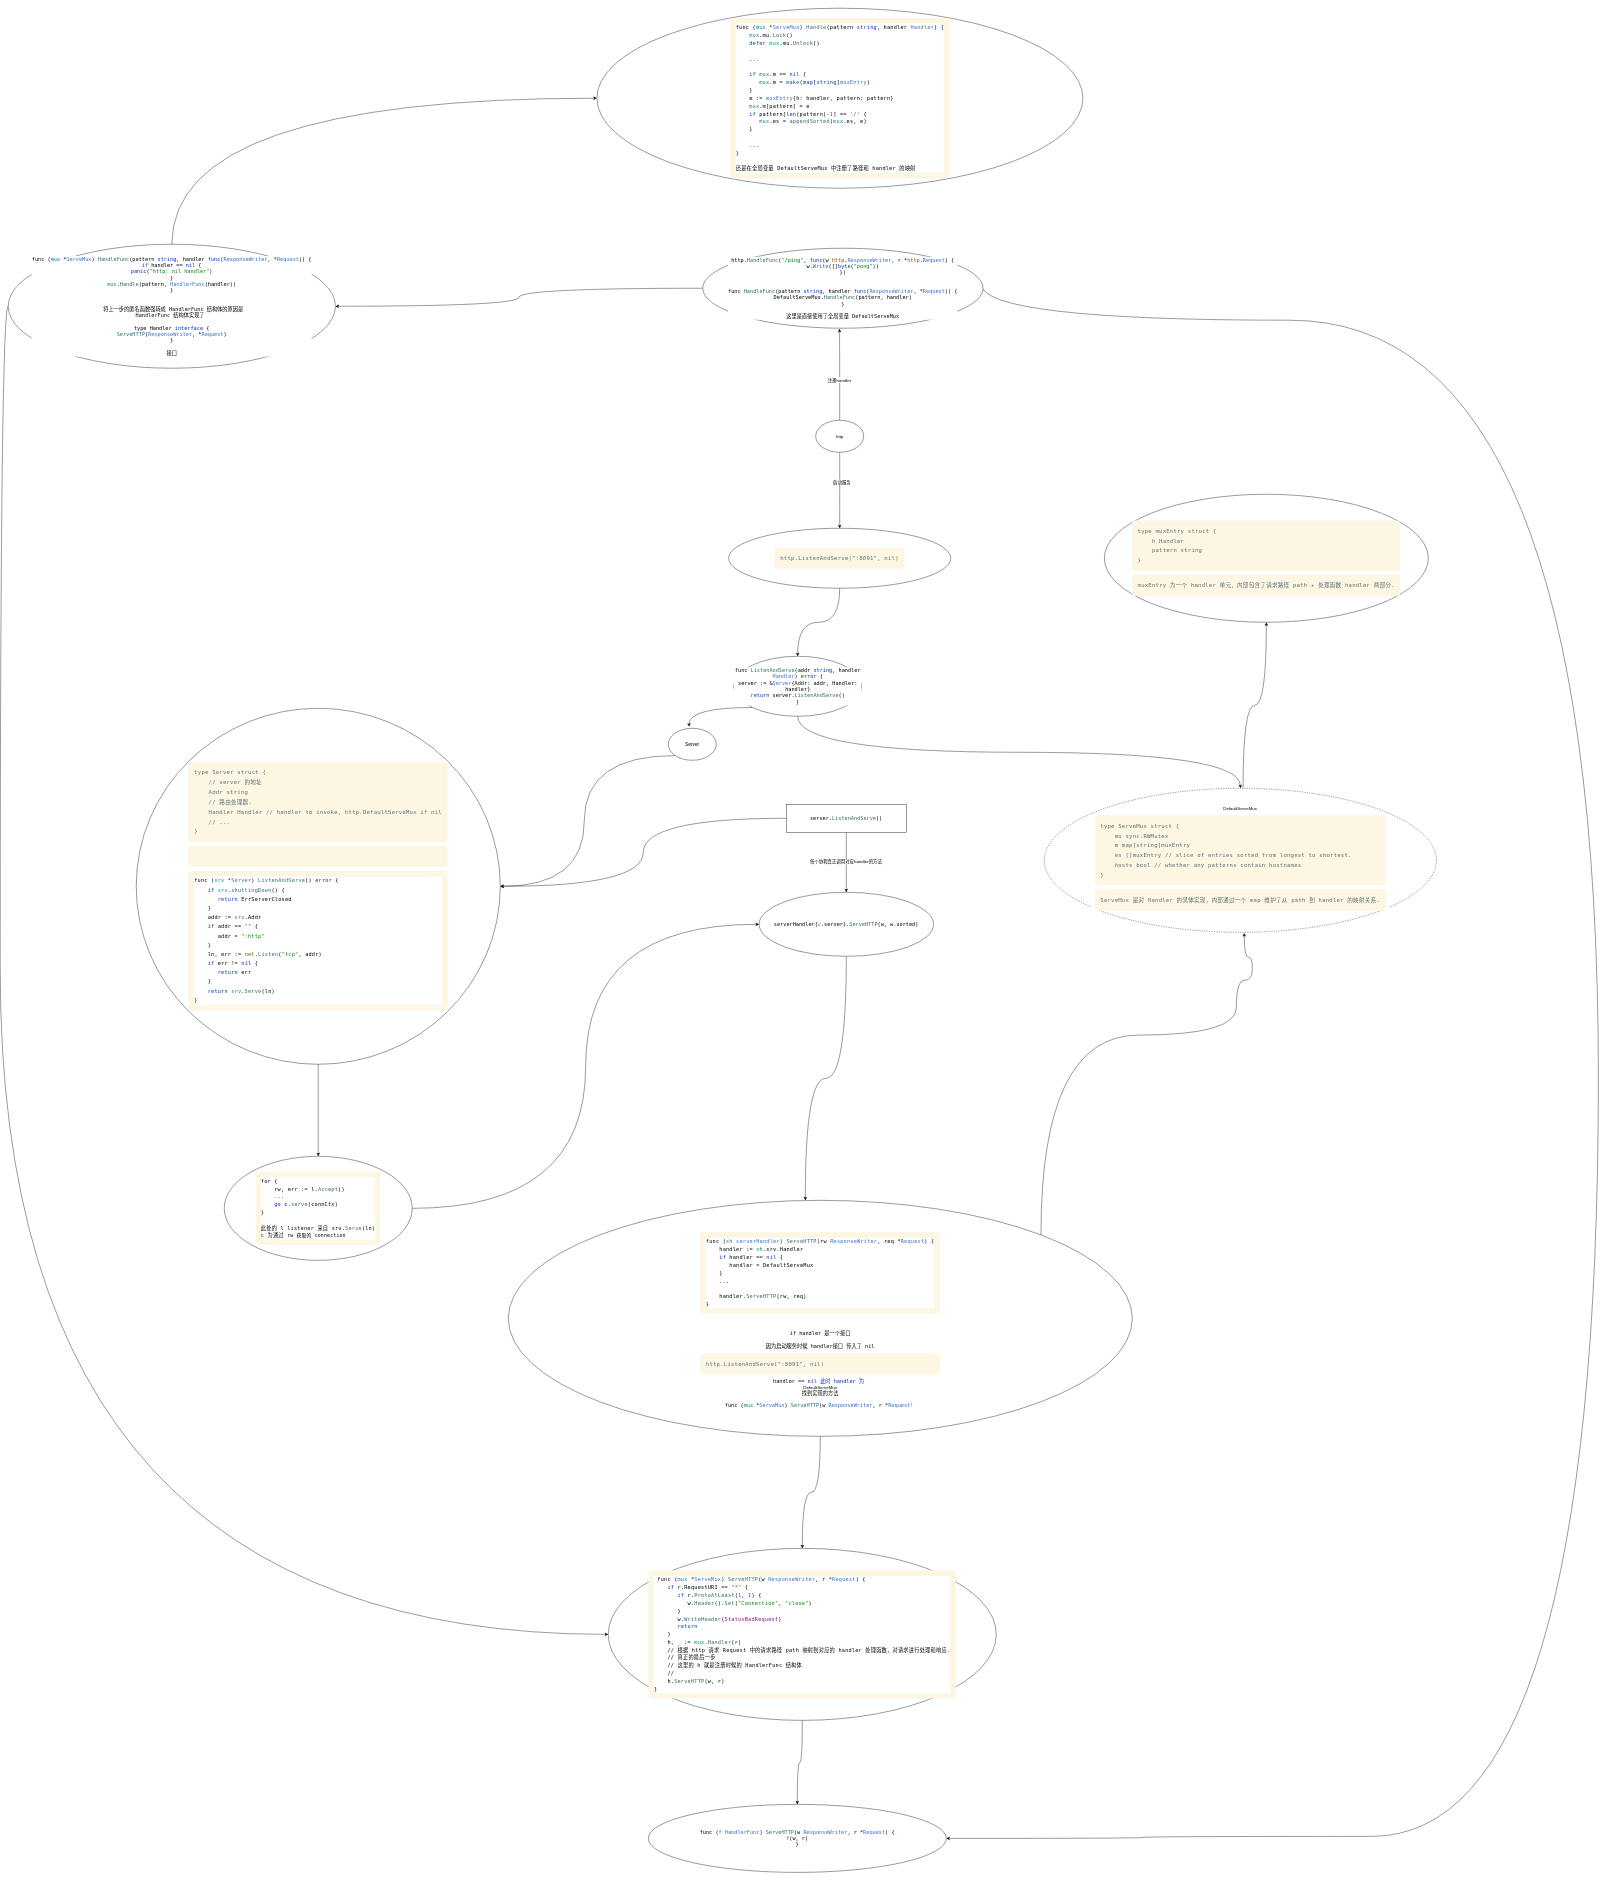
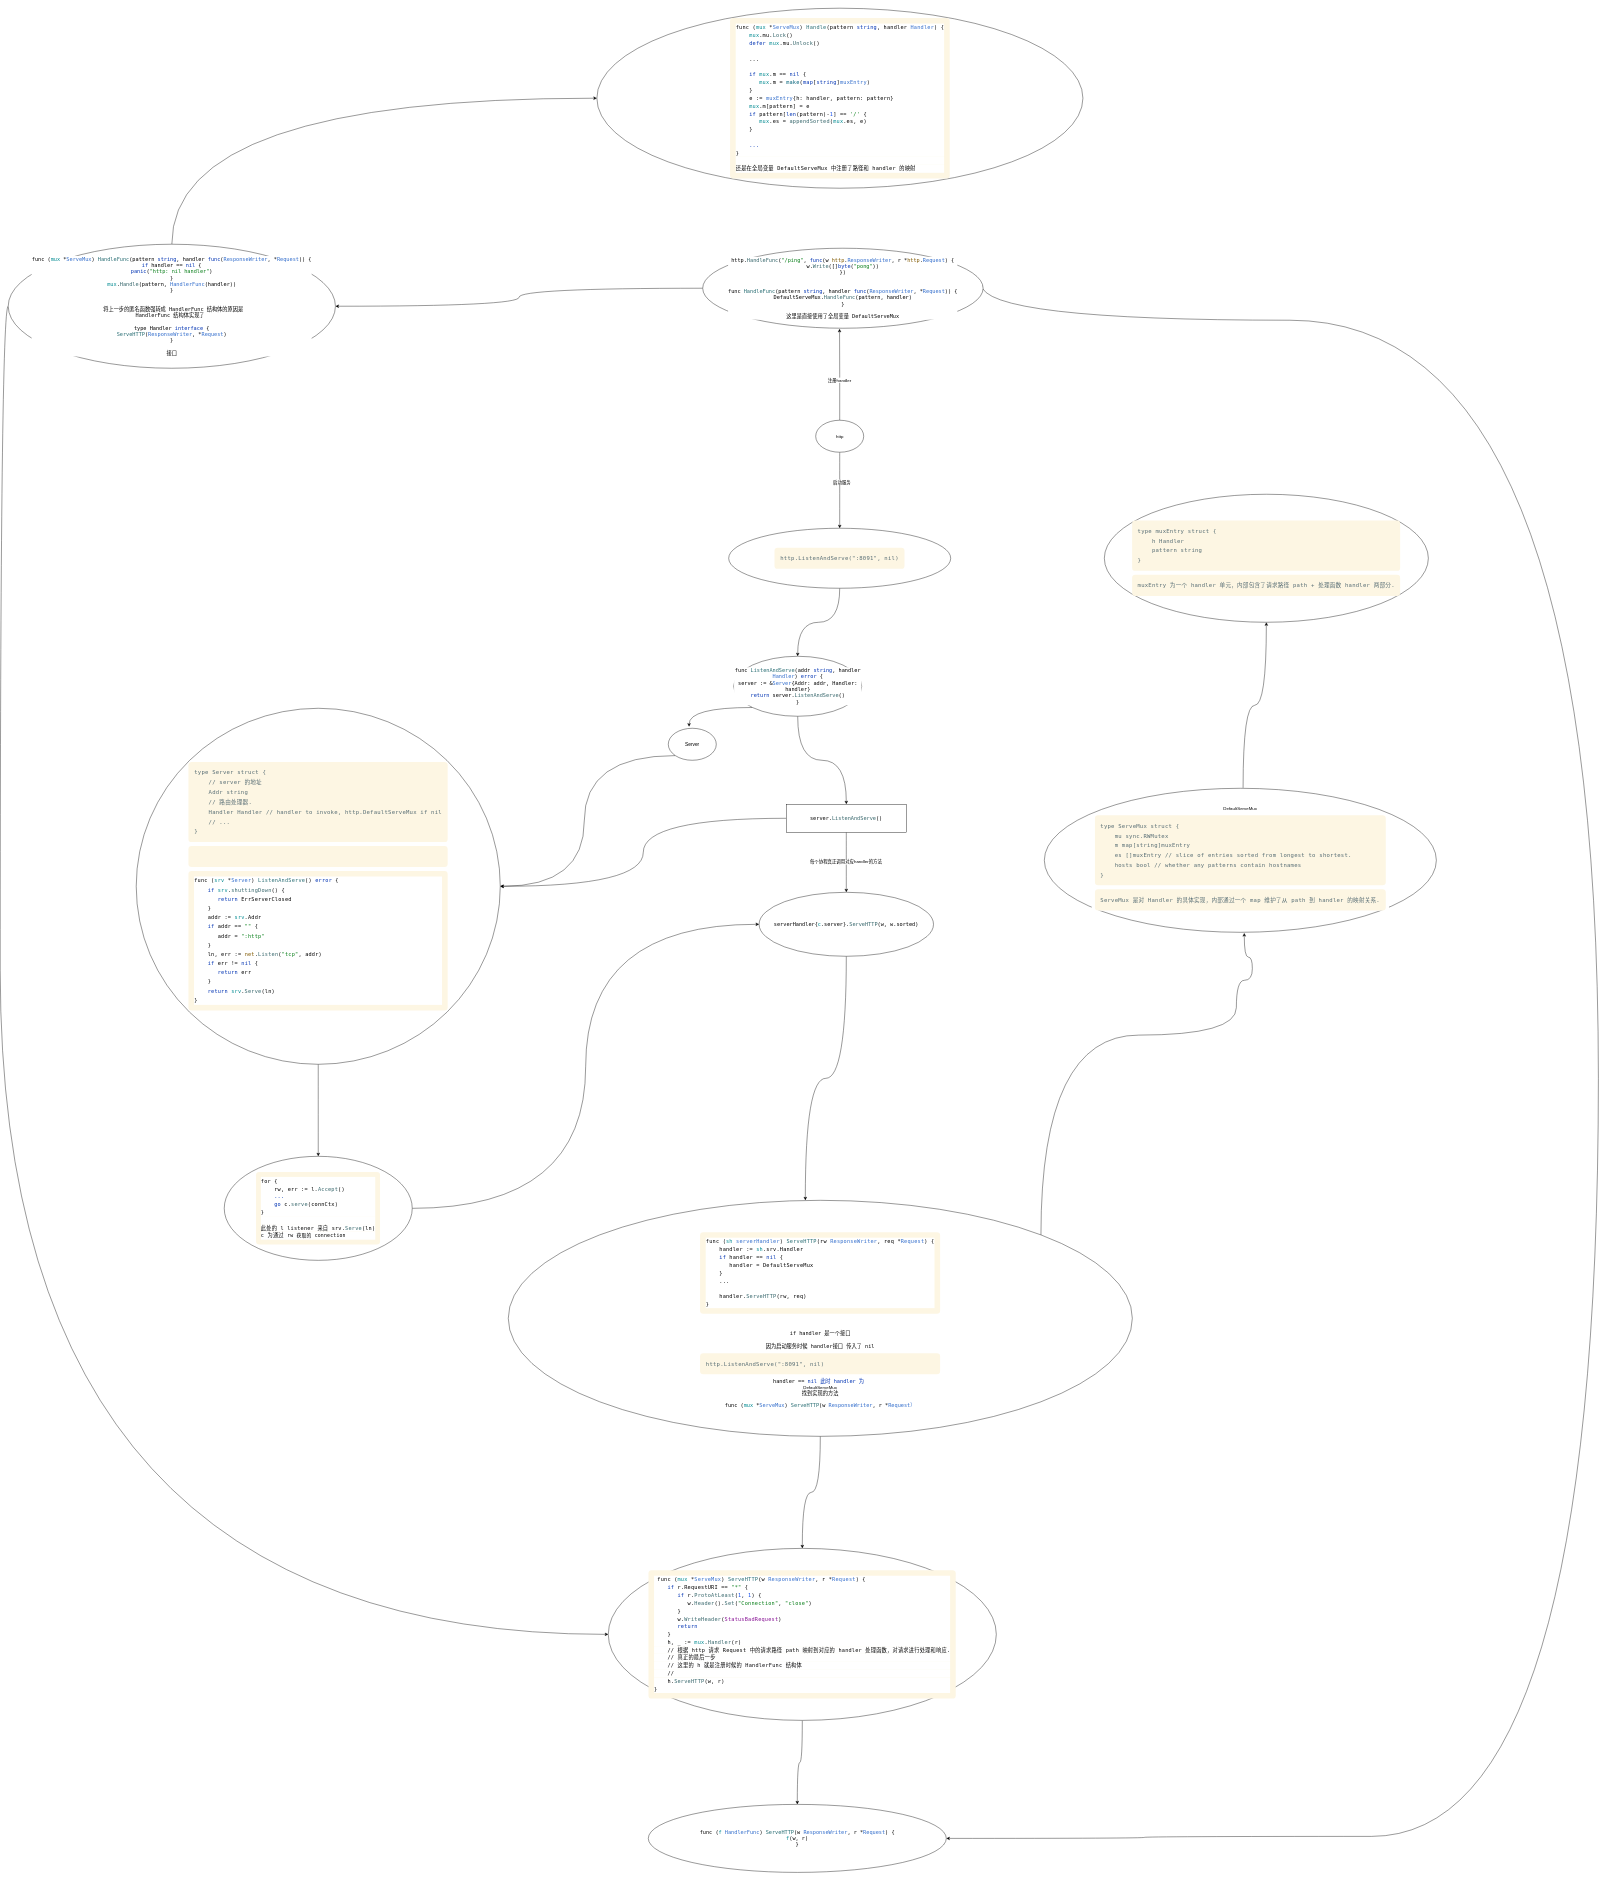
edge "func ListenAndServe(addr string, handler Handler) error { server := &Server{Addr: addr, Handler: handler} return server.ListenAndServe() }" -> "DefaultServeMux type ServeMux struct { mu sync.RWMutex m map[string]muxEntry es []muxEntry // slice of entries sorted from longest to shortest. hosts bool // whether any patterns contain hostnames}ServeMux 是对 Handler 的具体实现，内部通过一个 map 维护了从 path 到 handler 的映射关系.": now "func ListenAndServe(addr string, handler Handler) error { server := &Server{Addr: addr, Handler: handler} return server.ListenAndServe() }" -> "server.ListenAndServe()"
node "DefaultServeMux type ServeMux struct { mu sync.RWMutex m map[string]muxEntry es []muxEntry // slice of entries sorted from longest to shortest. hosts bool // whether any patterns contain hostnames}ServeMux 是对 Handler 的具体实现，内部通过一个 map 维护了从 path 到 handler 的映射关系.": style dashed -> solid
